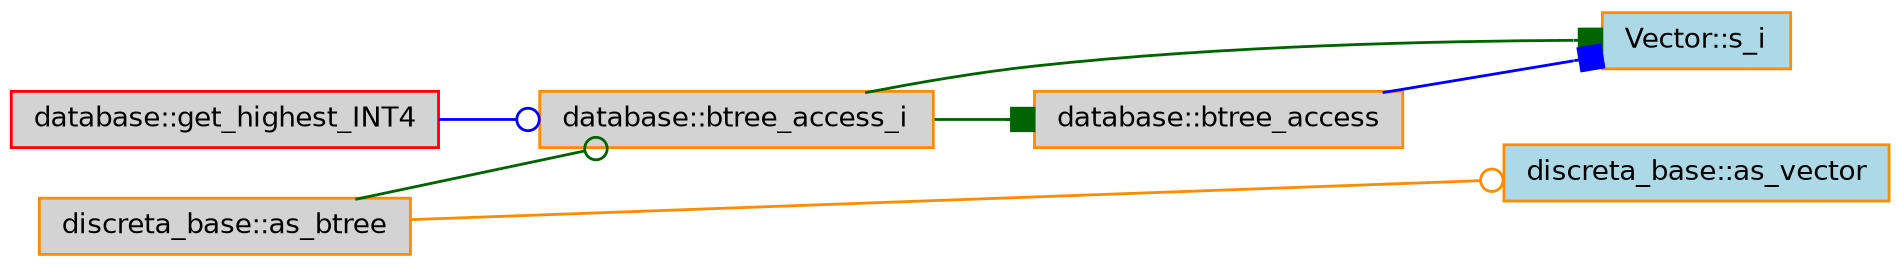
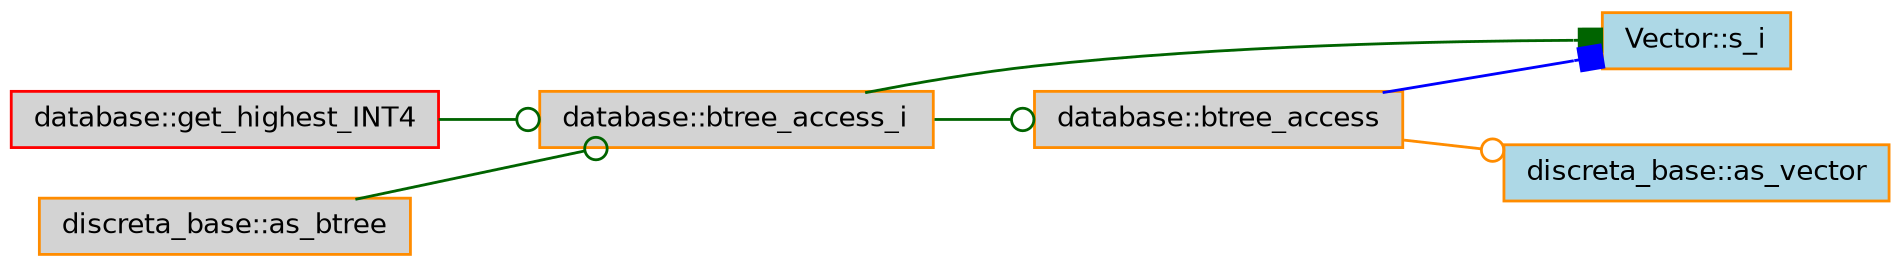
edge "database::get_highest_INT4" -> "database::btree_access_i": color blue -> darkgreen
edge "database::btree_access_i" -> "database::btree_access": arrowhead box -> odot
edge "discreta_base::as_btree" -> "discreta_base::as_vector": now "database::btree_access" -> "discreta_base::as_vector"
